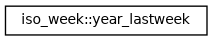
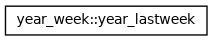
node "iso_week::year_lastweek": label "iso_week::year_lastweek" -> "year_week::year_lastweek"
